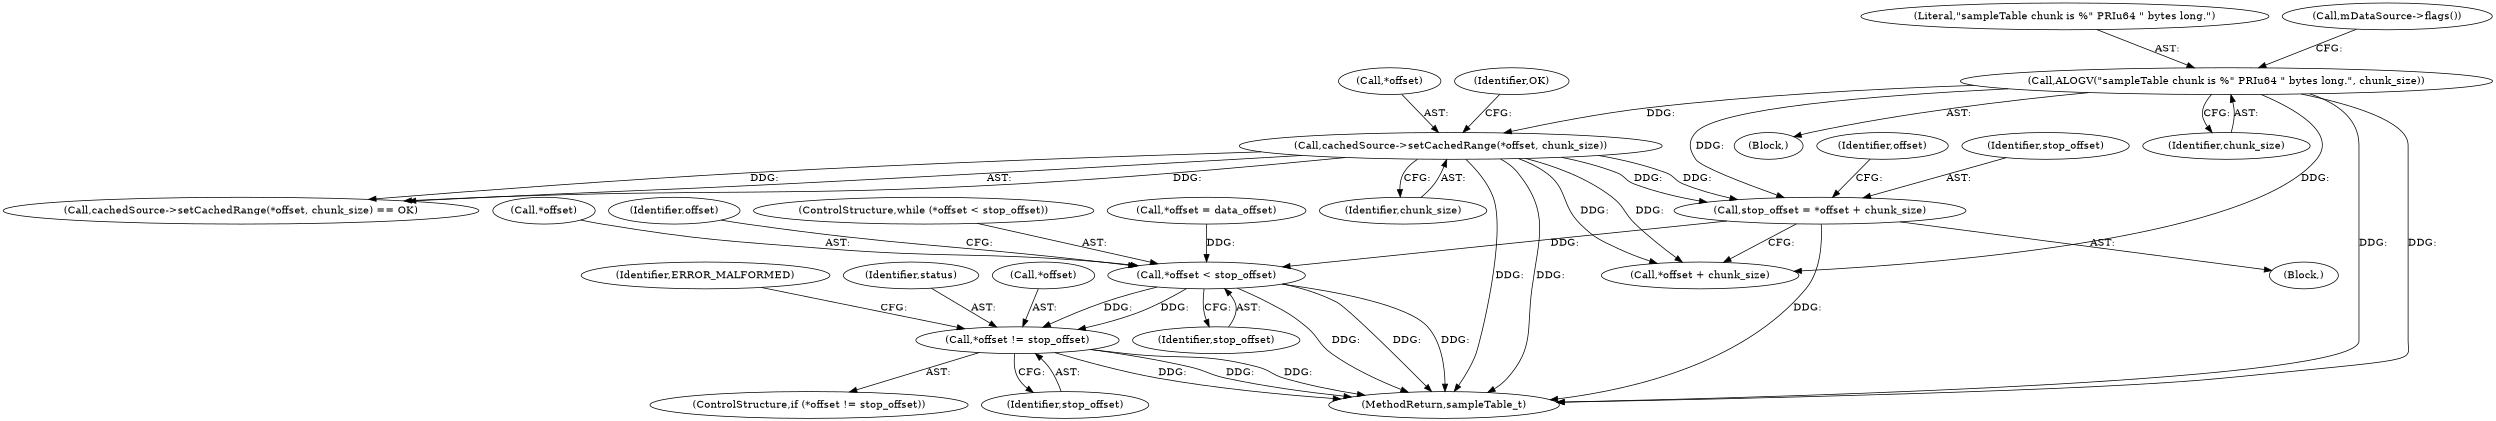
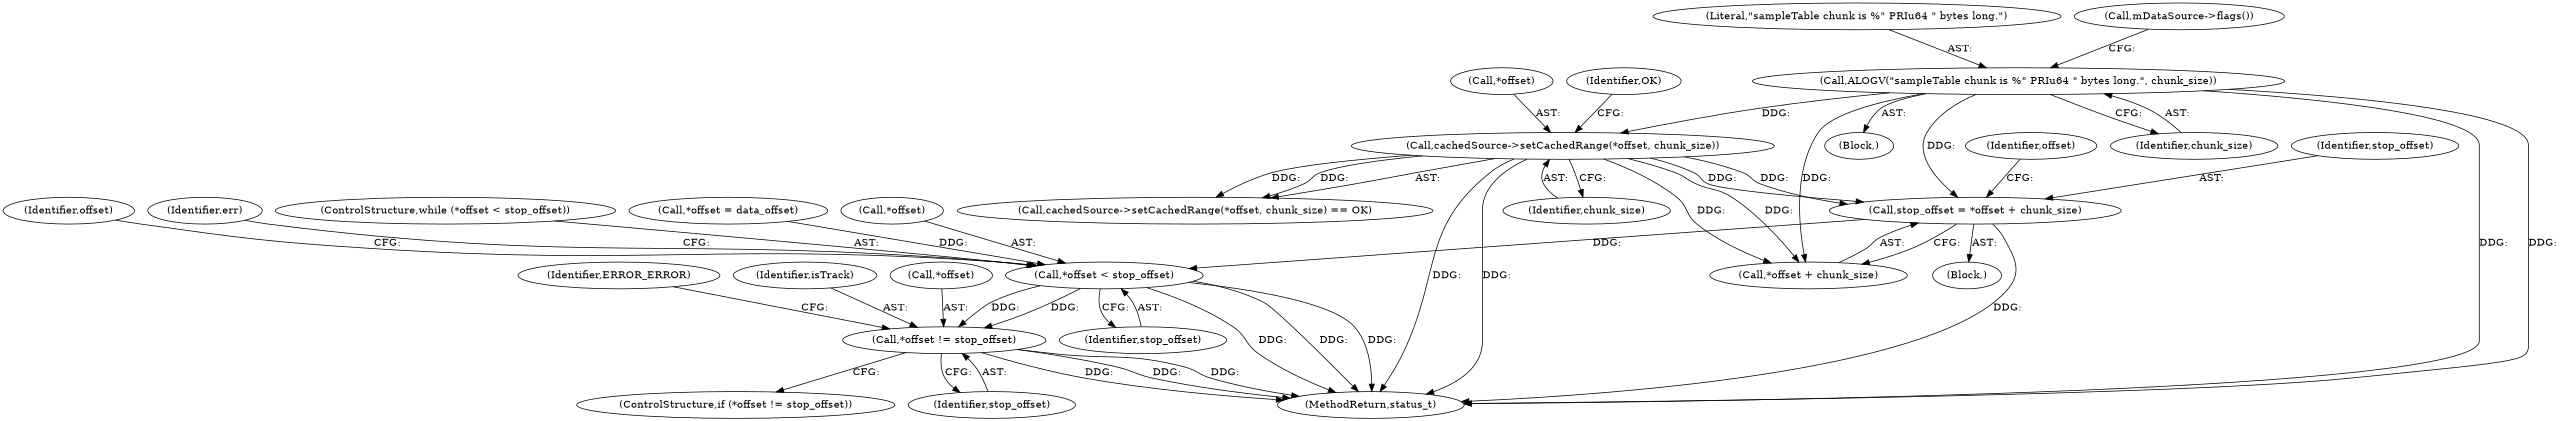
node "(Identifier,err)": added
edge "(Call,*offset + chunk_size)" -> "(Call,stop_offset = *offset + chunk_size)": added, label "AST:"
node "(Identifier,ERROR_MALFORMED)": label "(Identifier,ERROR_MALFORMED)" -> "(Identifier,ERROR_ERROR)"
node "(Identifier,status)": label "(Identifier,status)" -> "(Identifier,isTrack)"
edge "(Call,*offset != stop_offset)" -> "(ControlStructure,if (*offset != stop_offset))": label "AST: " -> "CFG: "
node "(MethodReturn,sampleTable_t)": label "(MethodReturn,sampleTable_t)" -> "(MethodReturn,status_t)"
